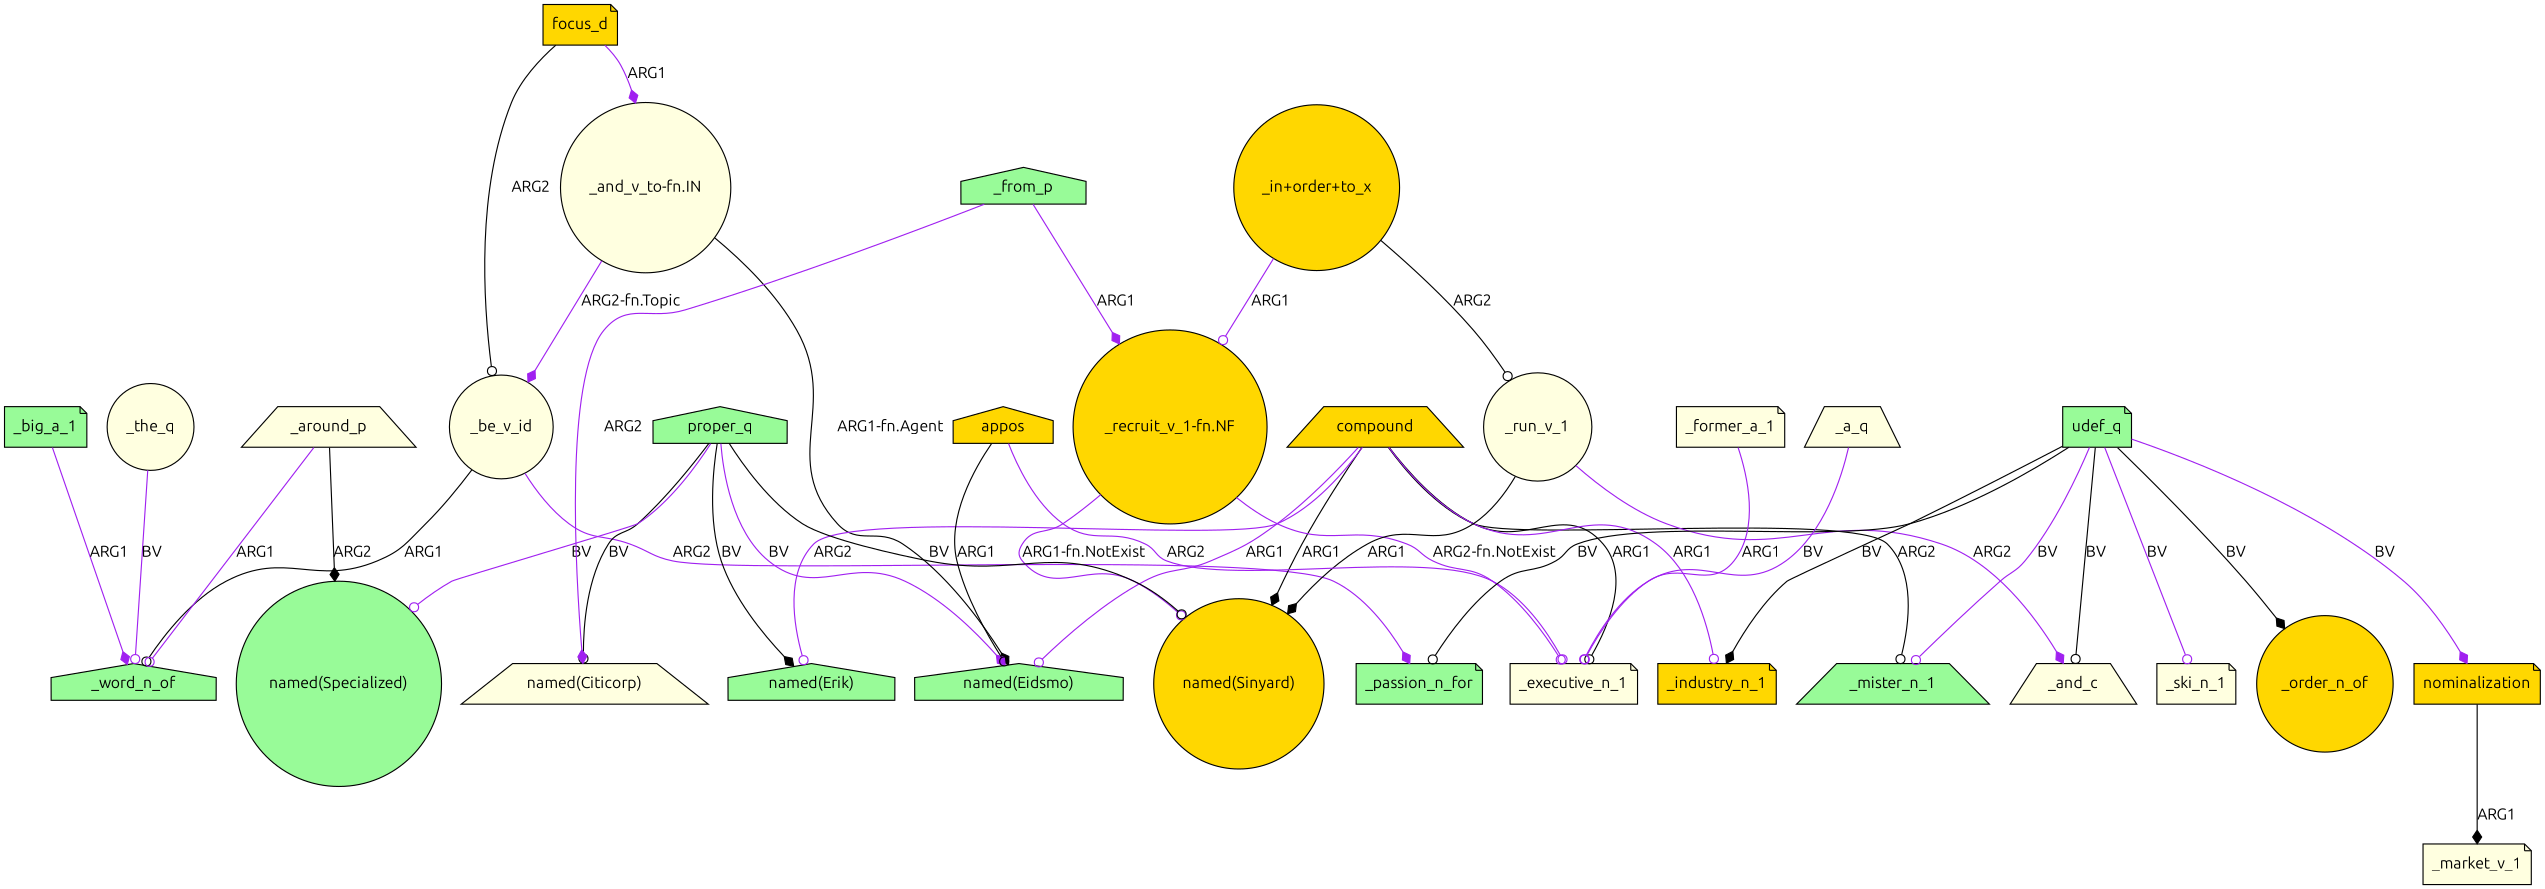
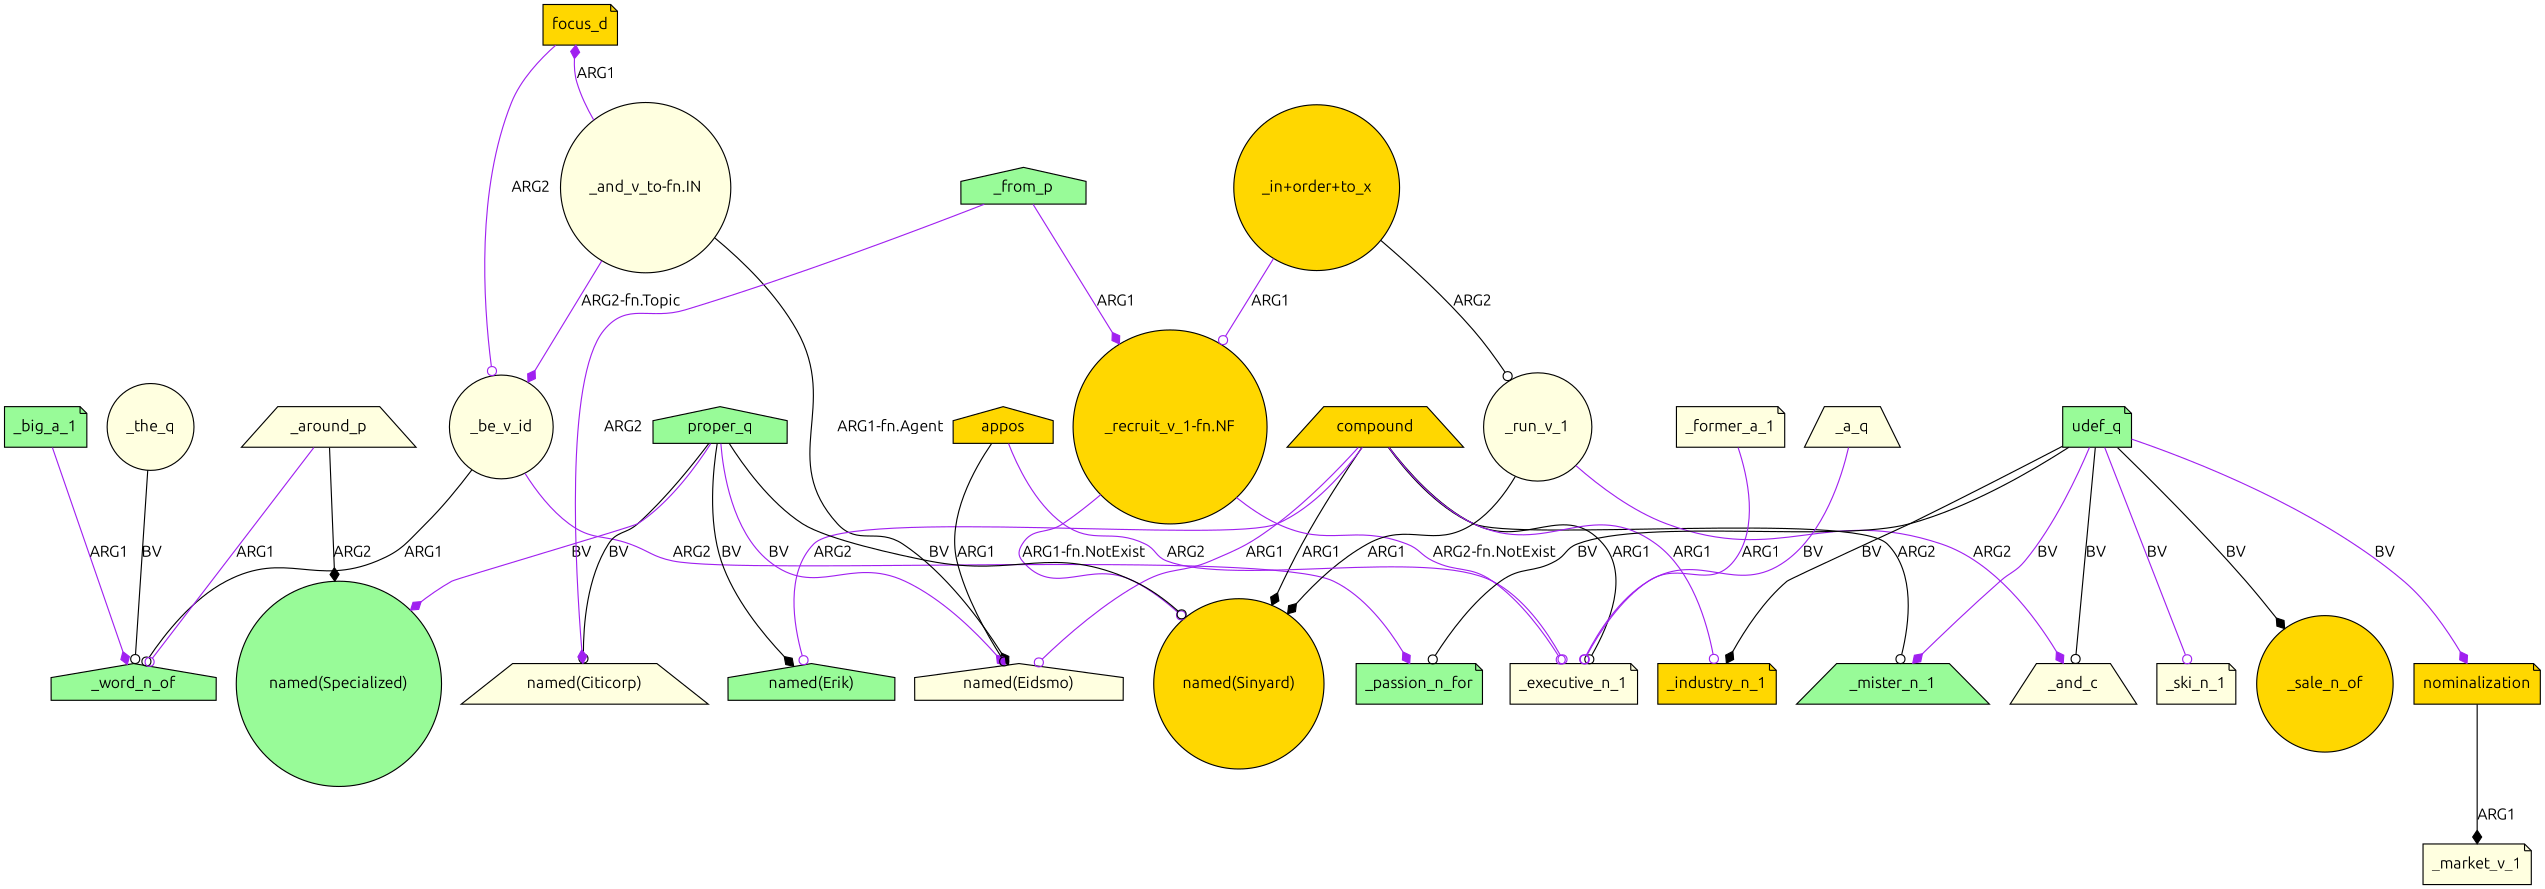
edge "focus_d" -> "_and_v_to-fn.IN": reversed
edge "focus_d" -> "_be_v_id": color black -> purple
edge "proper_q" -> "named(Specialized)": arrowhead odot -> diamond
edge "_the_q" -> "_word_n_of": color purple -> black
edge "udef_q" -> "_mister_n_1": arrowhead odot -> diamond
node "named(Eidsmo)": fillcolor palegreen -> lightyellow
node "_order_n_of": label "_order_n_of" -> "_sale_n_of"
